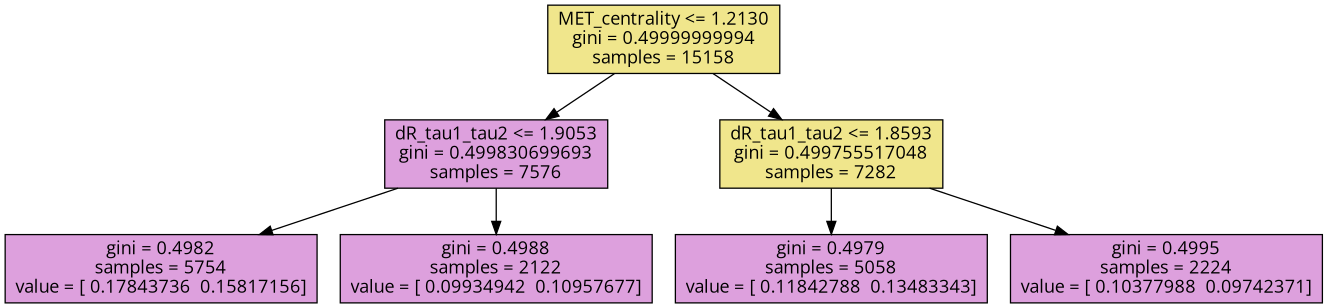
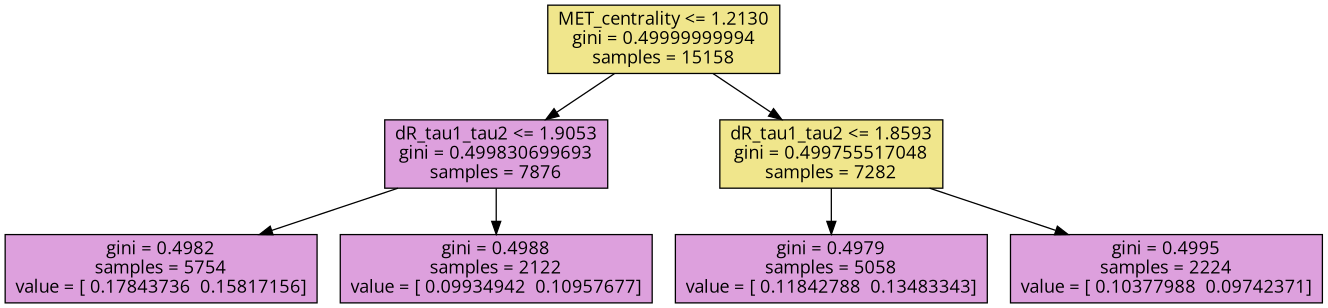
node "dR_tau1_tau2 <= 1.9053 gini = 0.499830699693 samples = 7576": label "dR_tau1_tau2 <= 1.9053 gini = 0.499830699693 samples = 7576" -> "dR_tau1_tau2 <= 1.9053 gini = 0.499830699693 samples = 7876"
